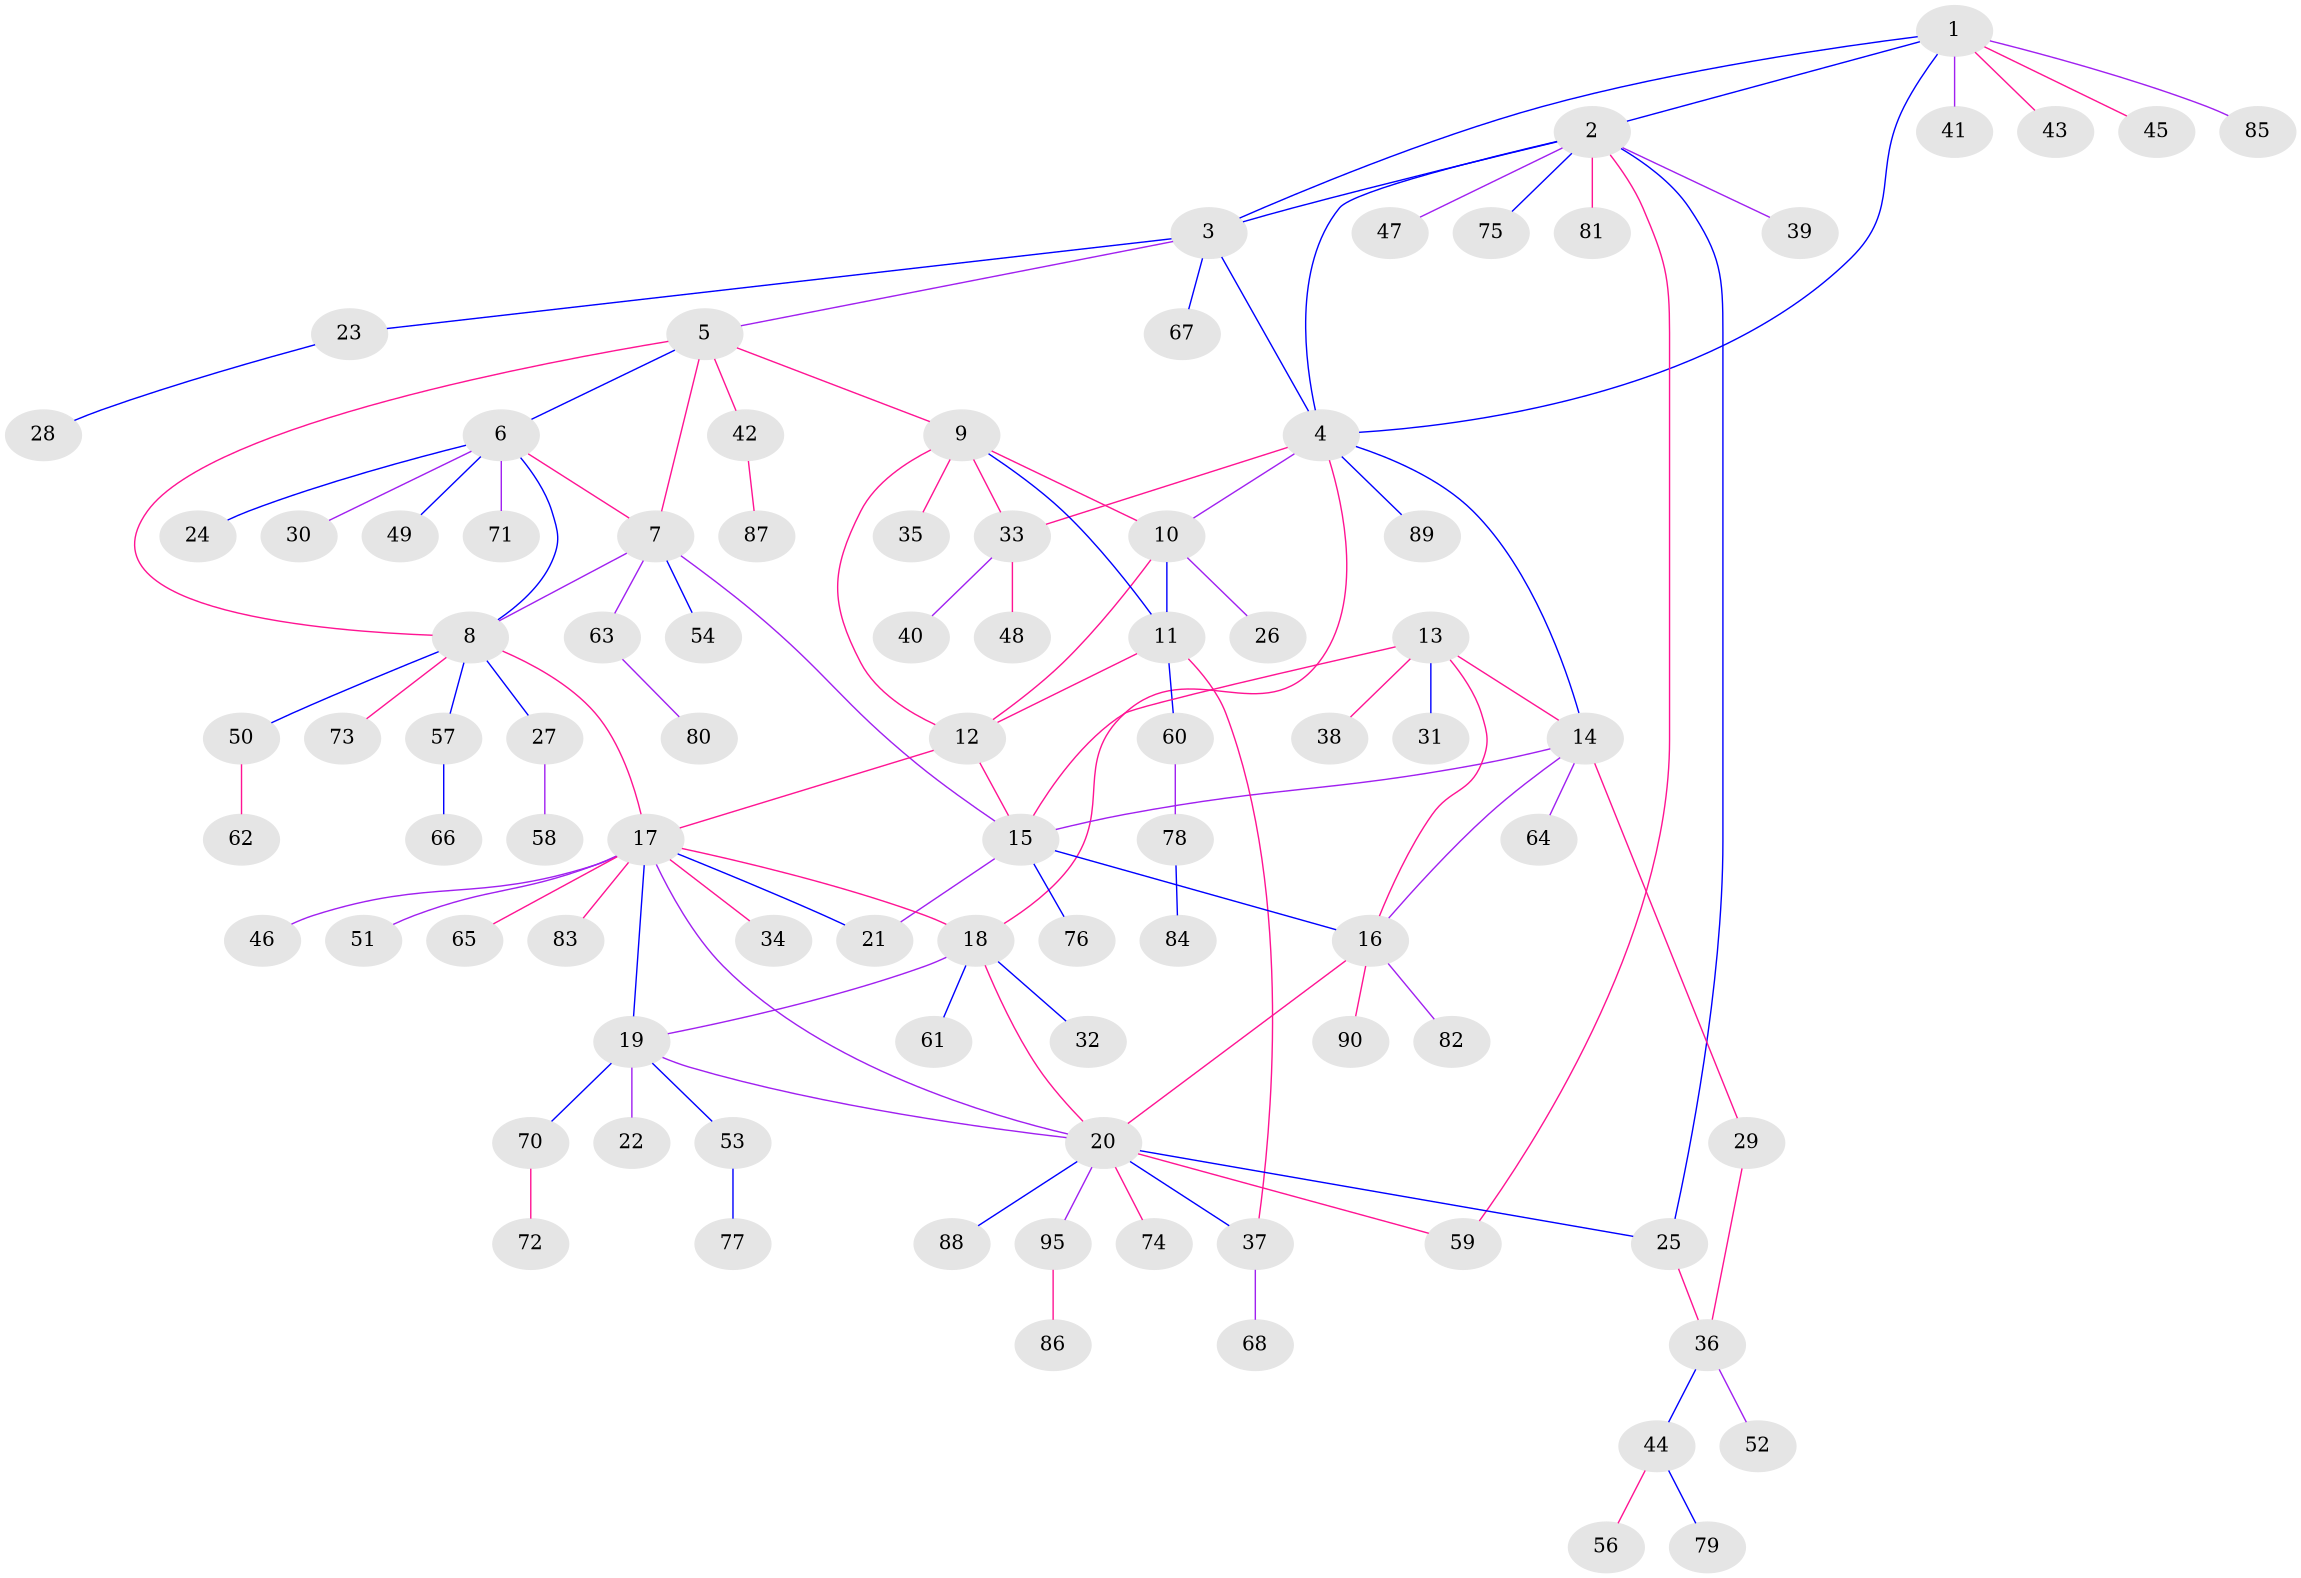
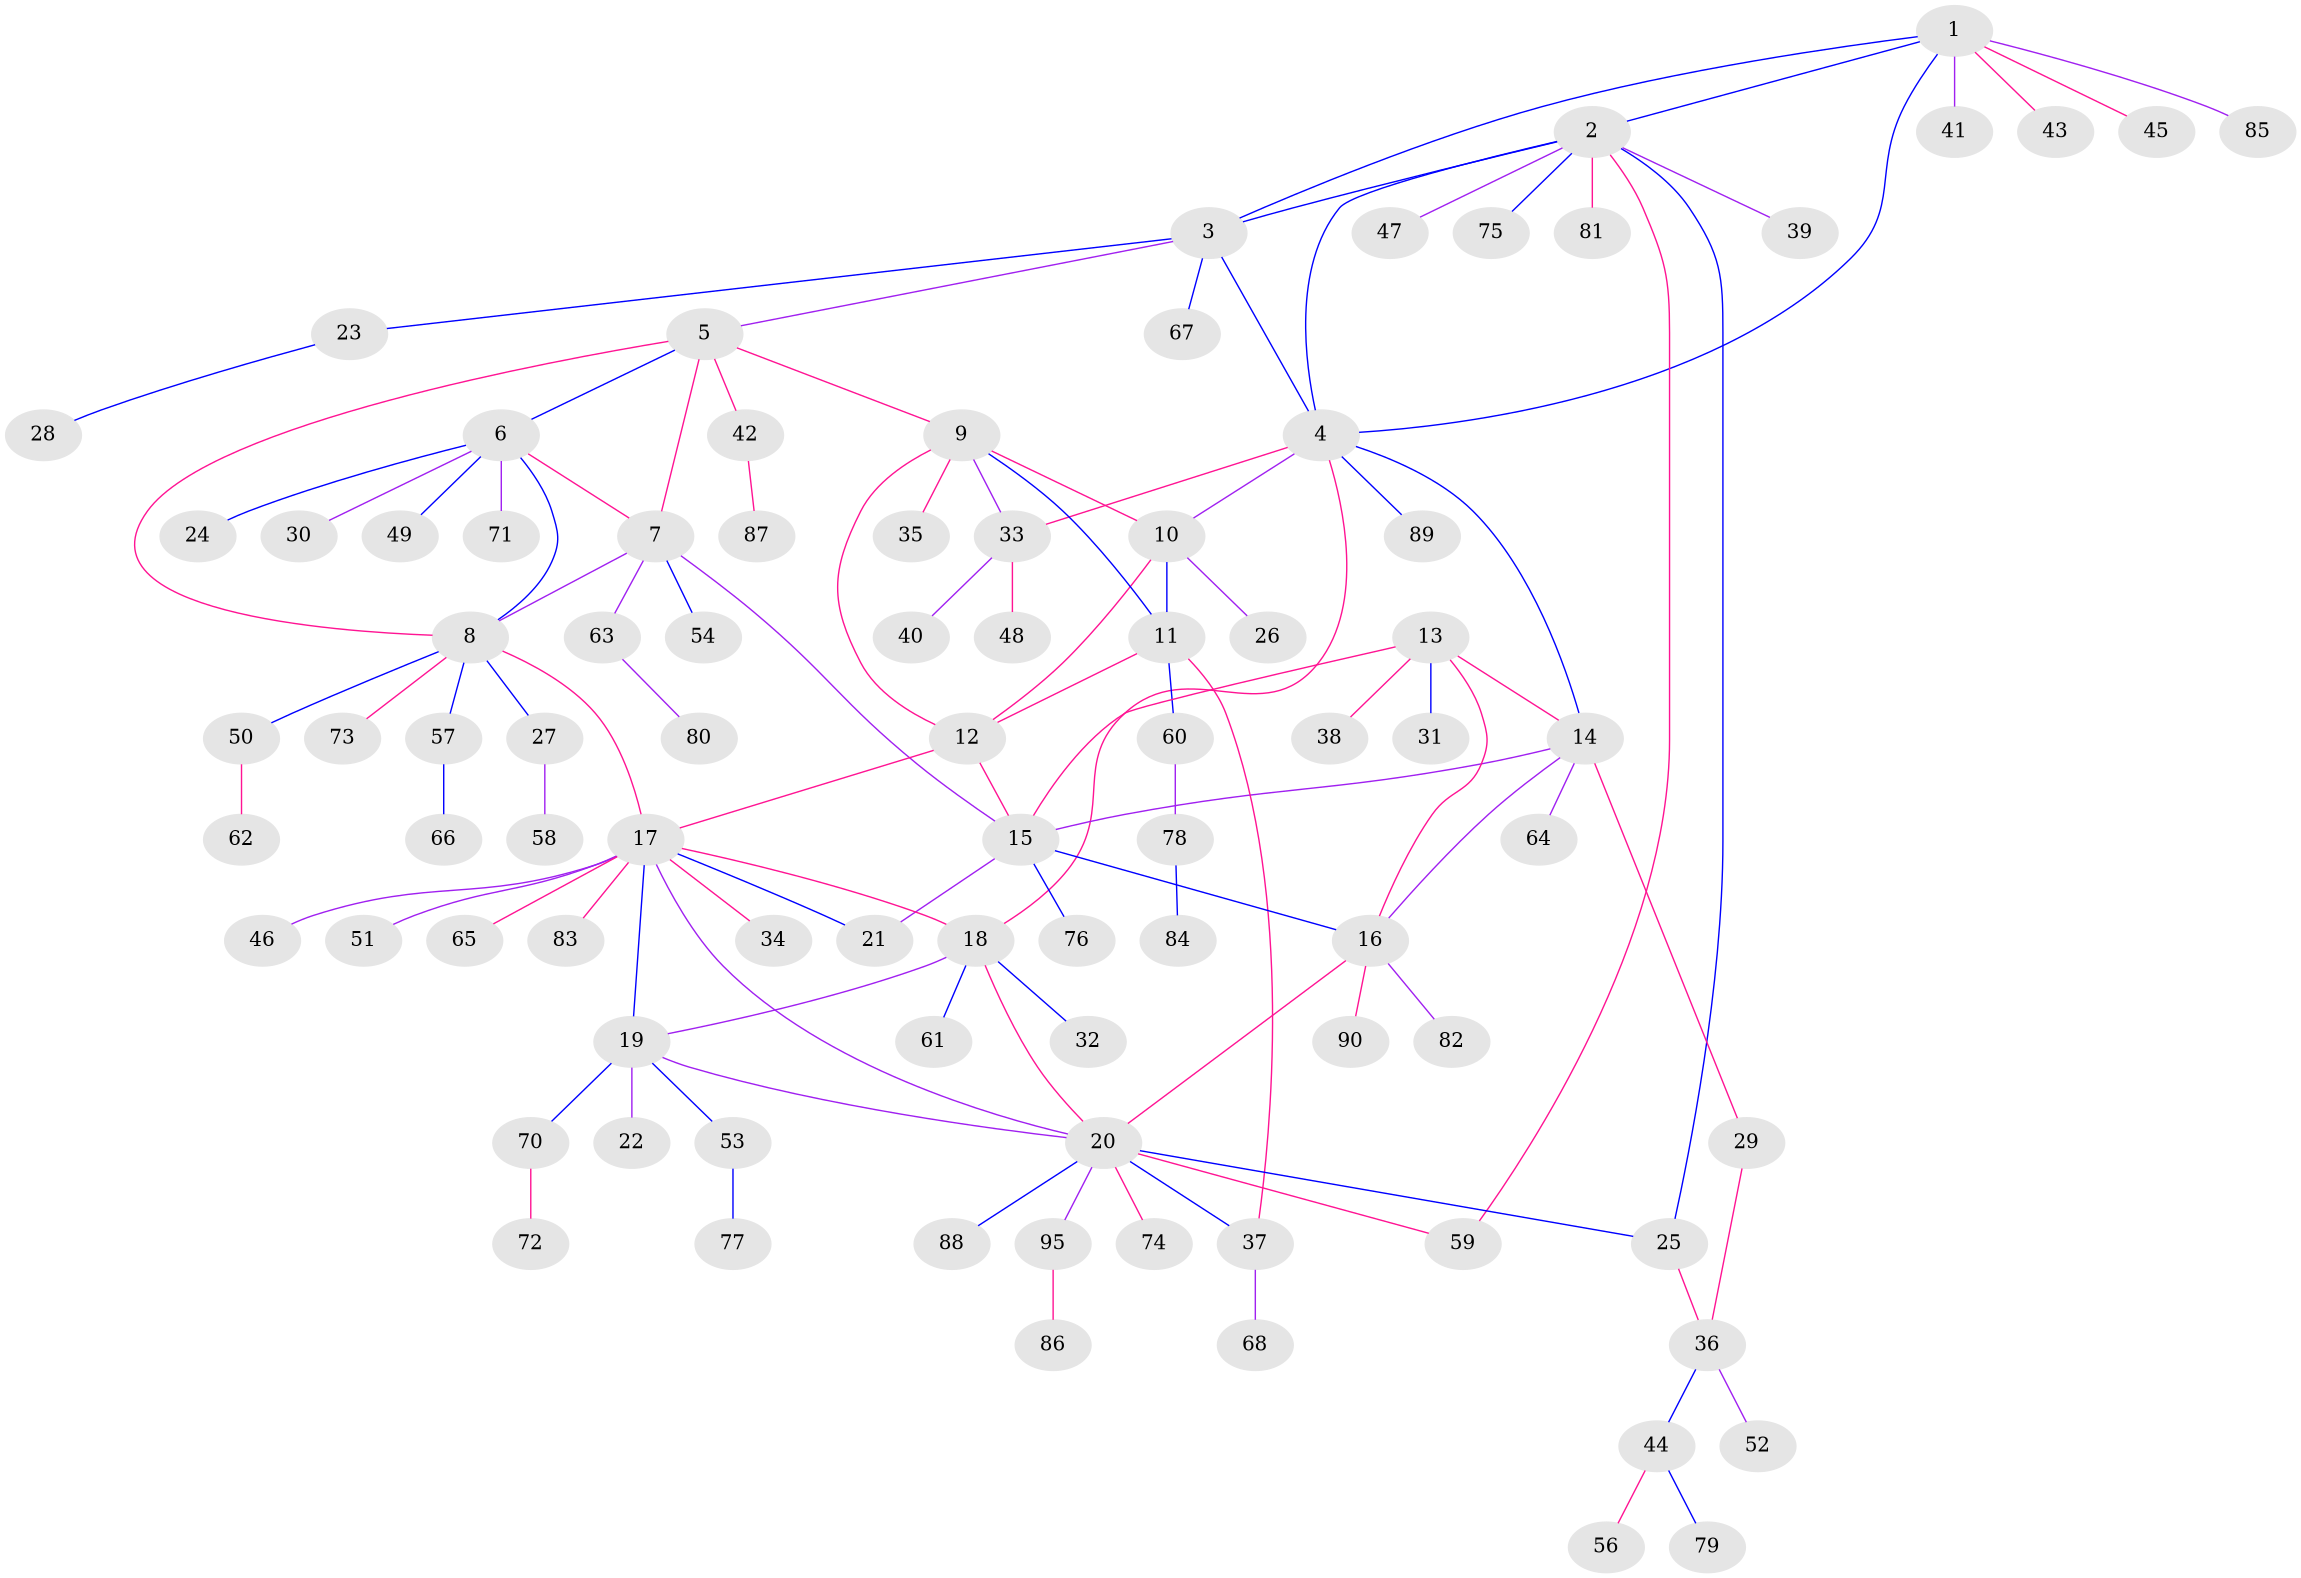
edge "9" -- "33": color deeppink -> purple
